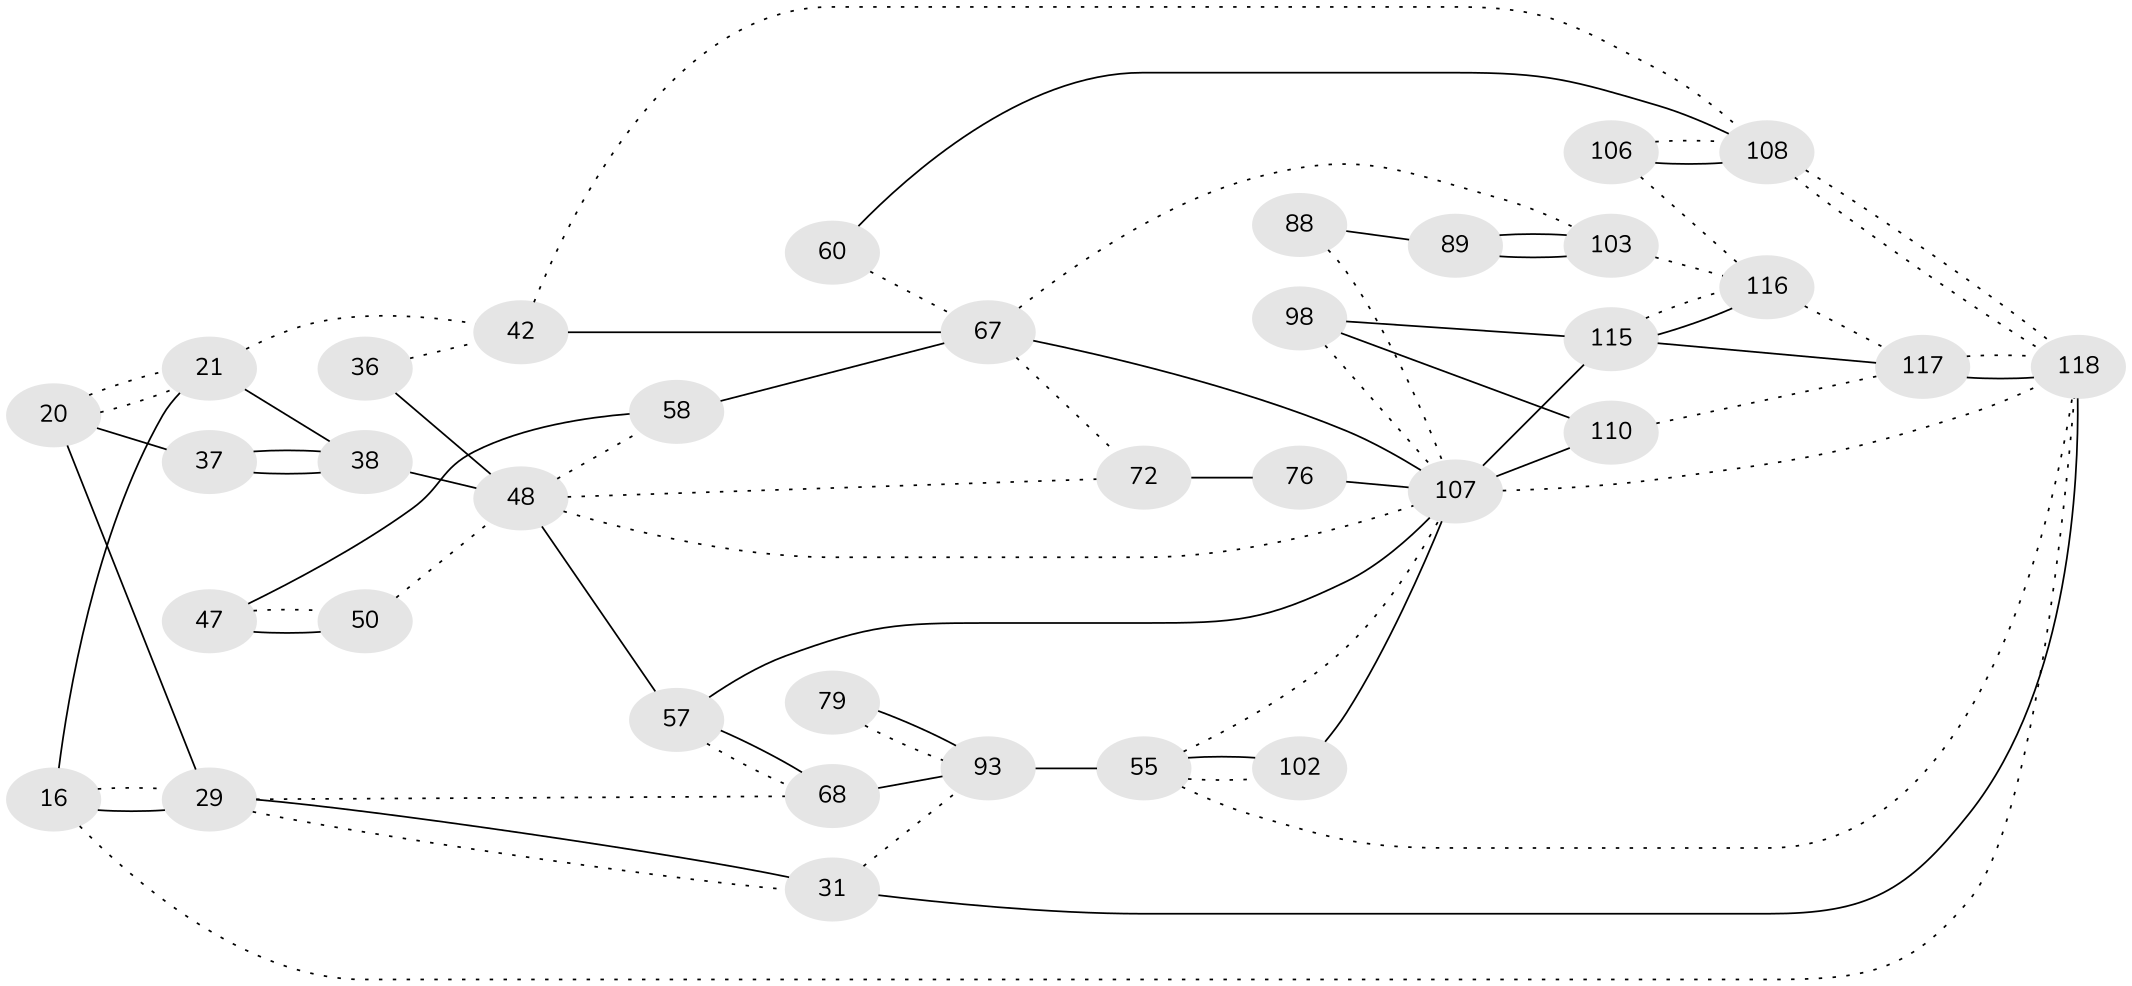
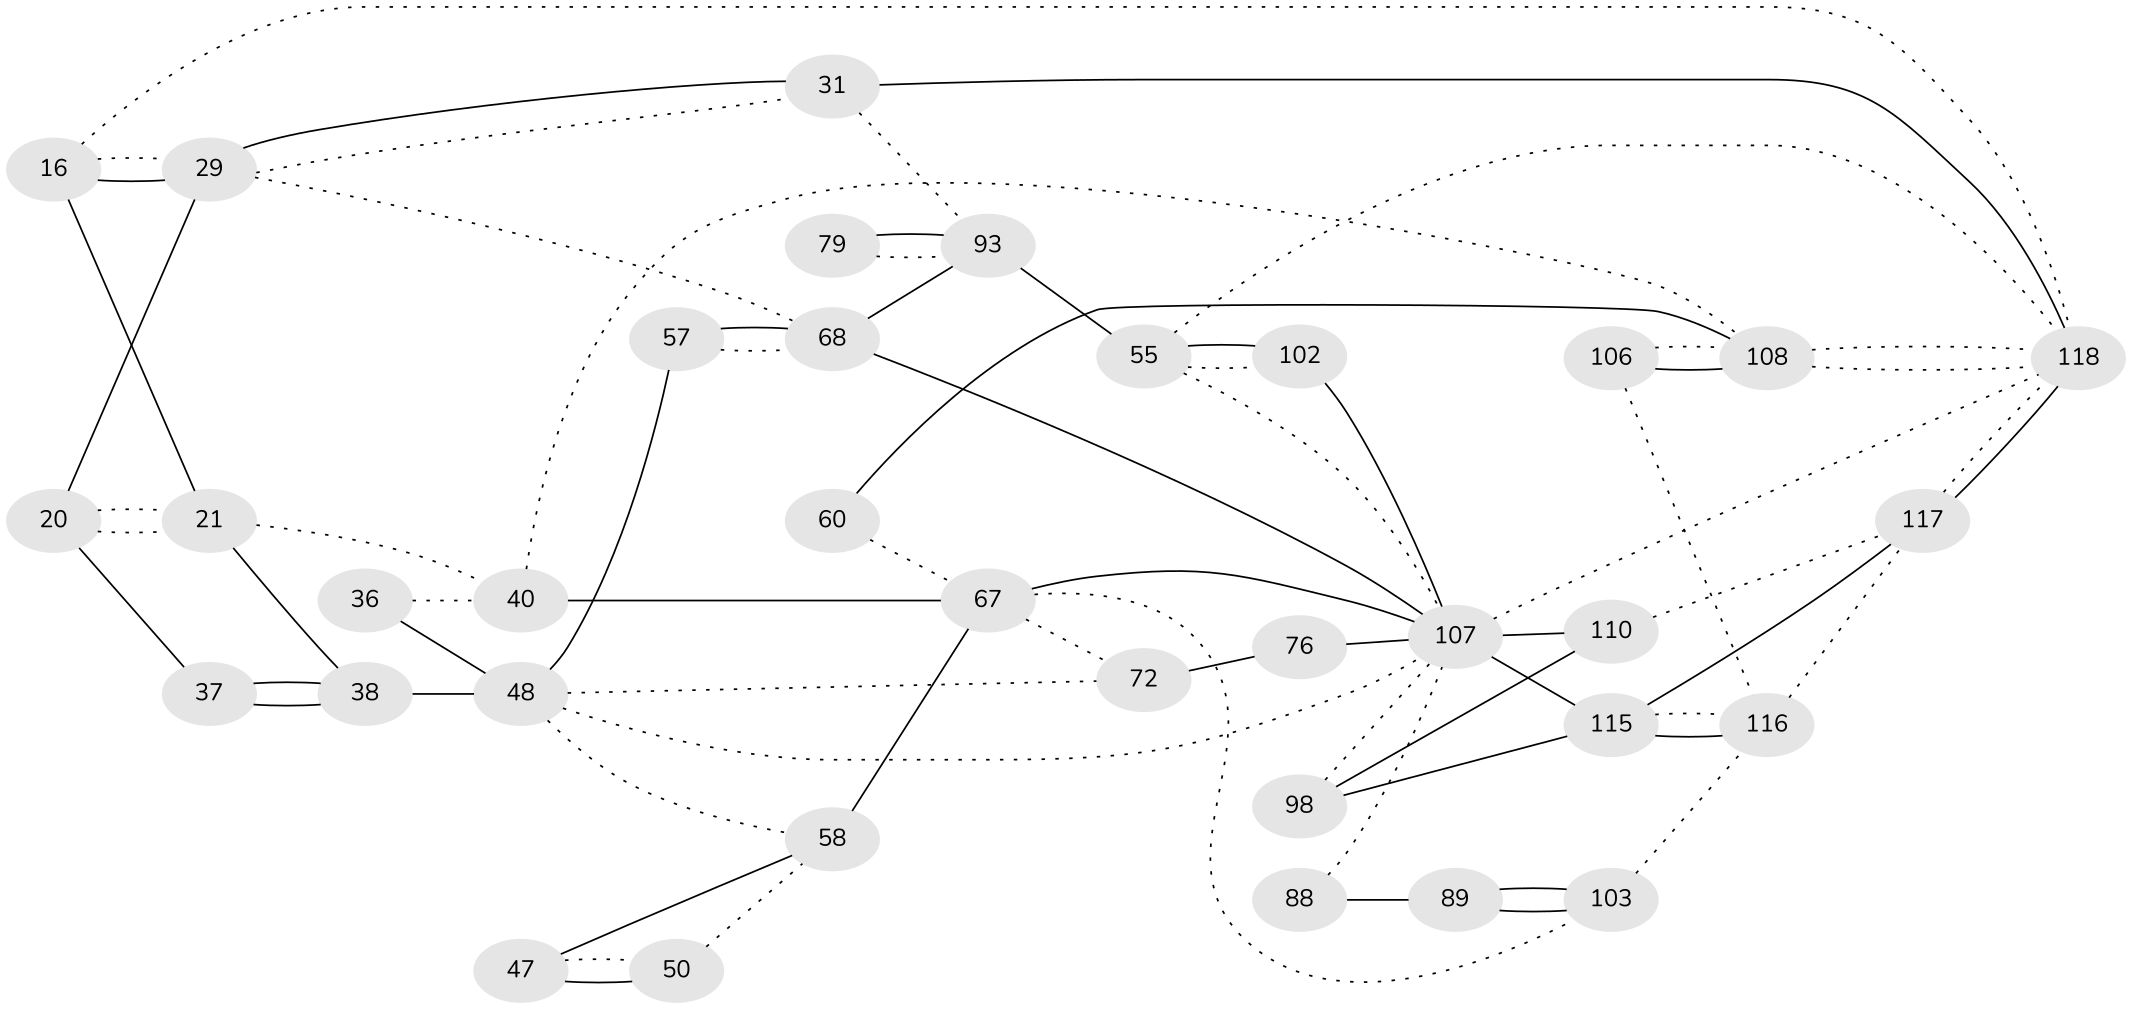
node "42": label "42" -> "40"
edge "48" -- "50": now "58" -- "50"
edge "107" -- "57": now "107" -- "68"
